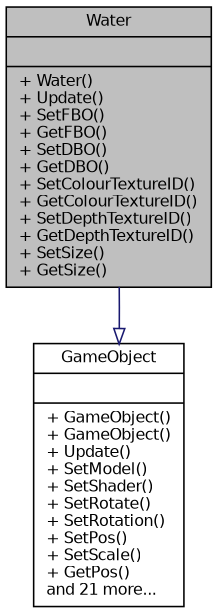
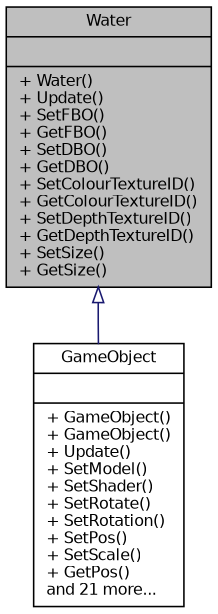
edge "Water" -> "GameObject": reversed
